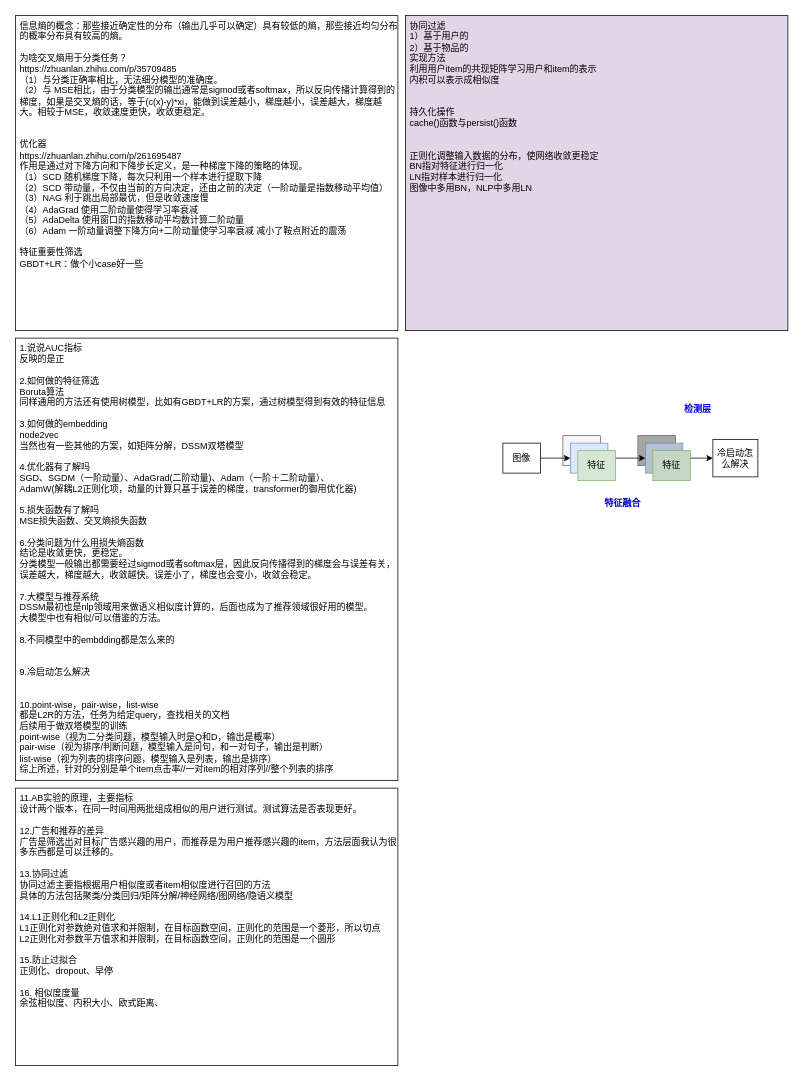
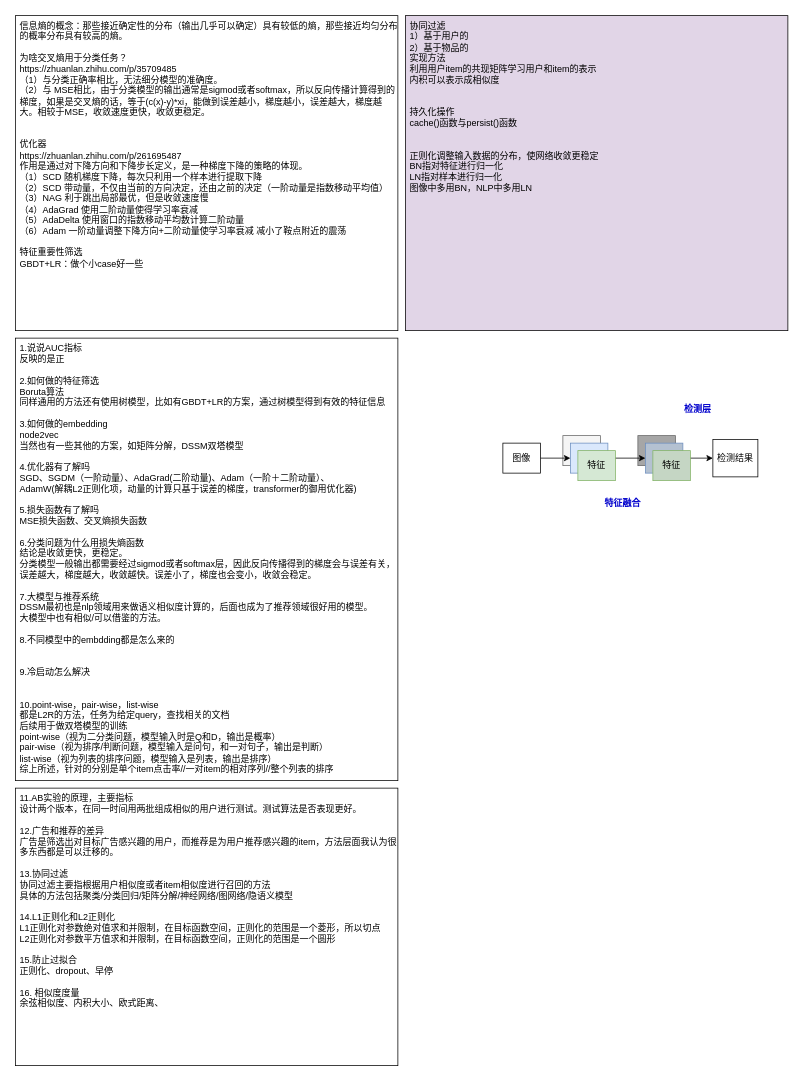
node "冷启动怎么解决": label "冷启动怎么解决" -> "检测结果"
